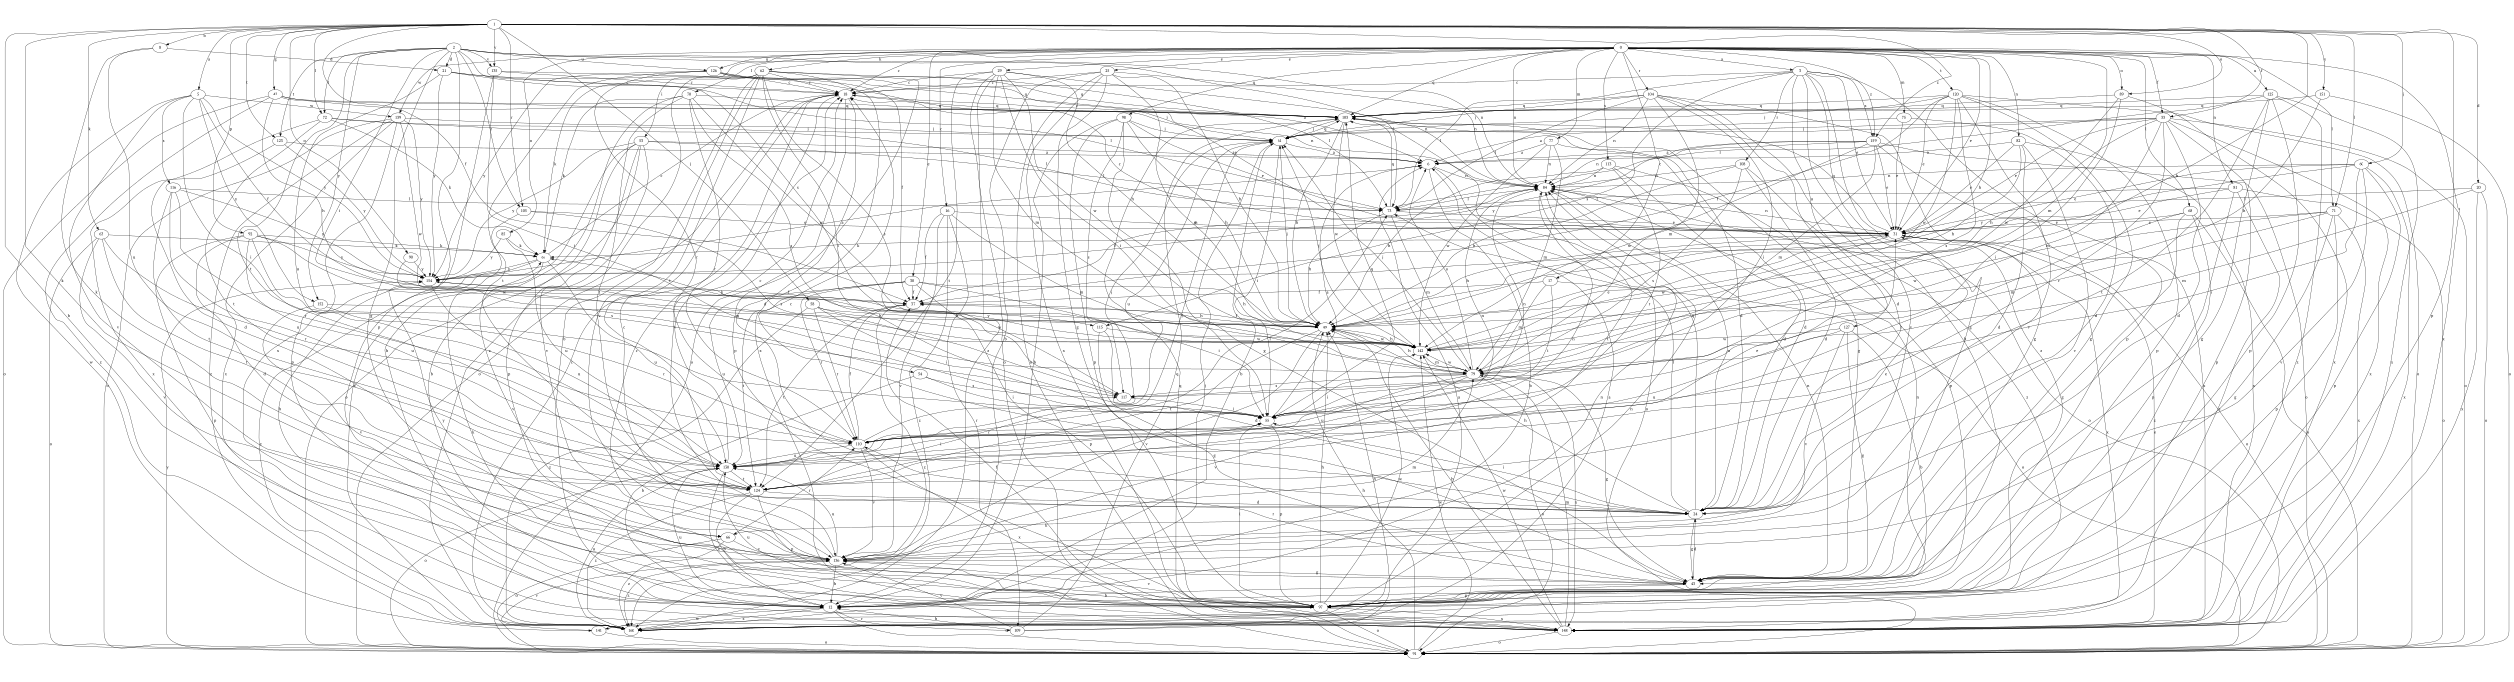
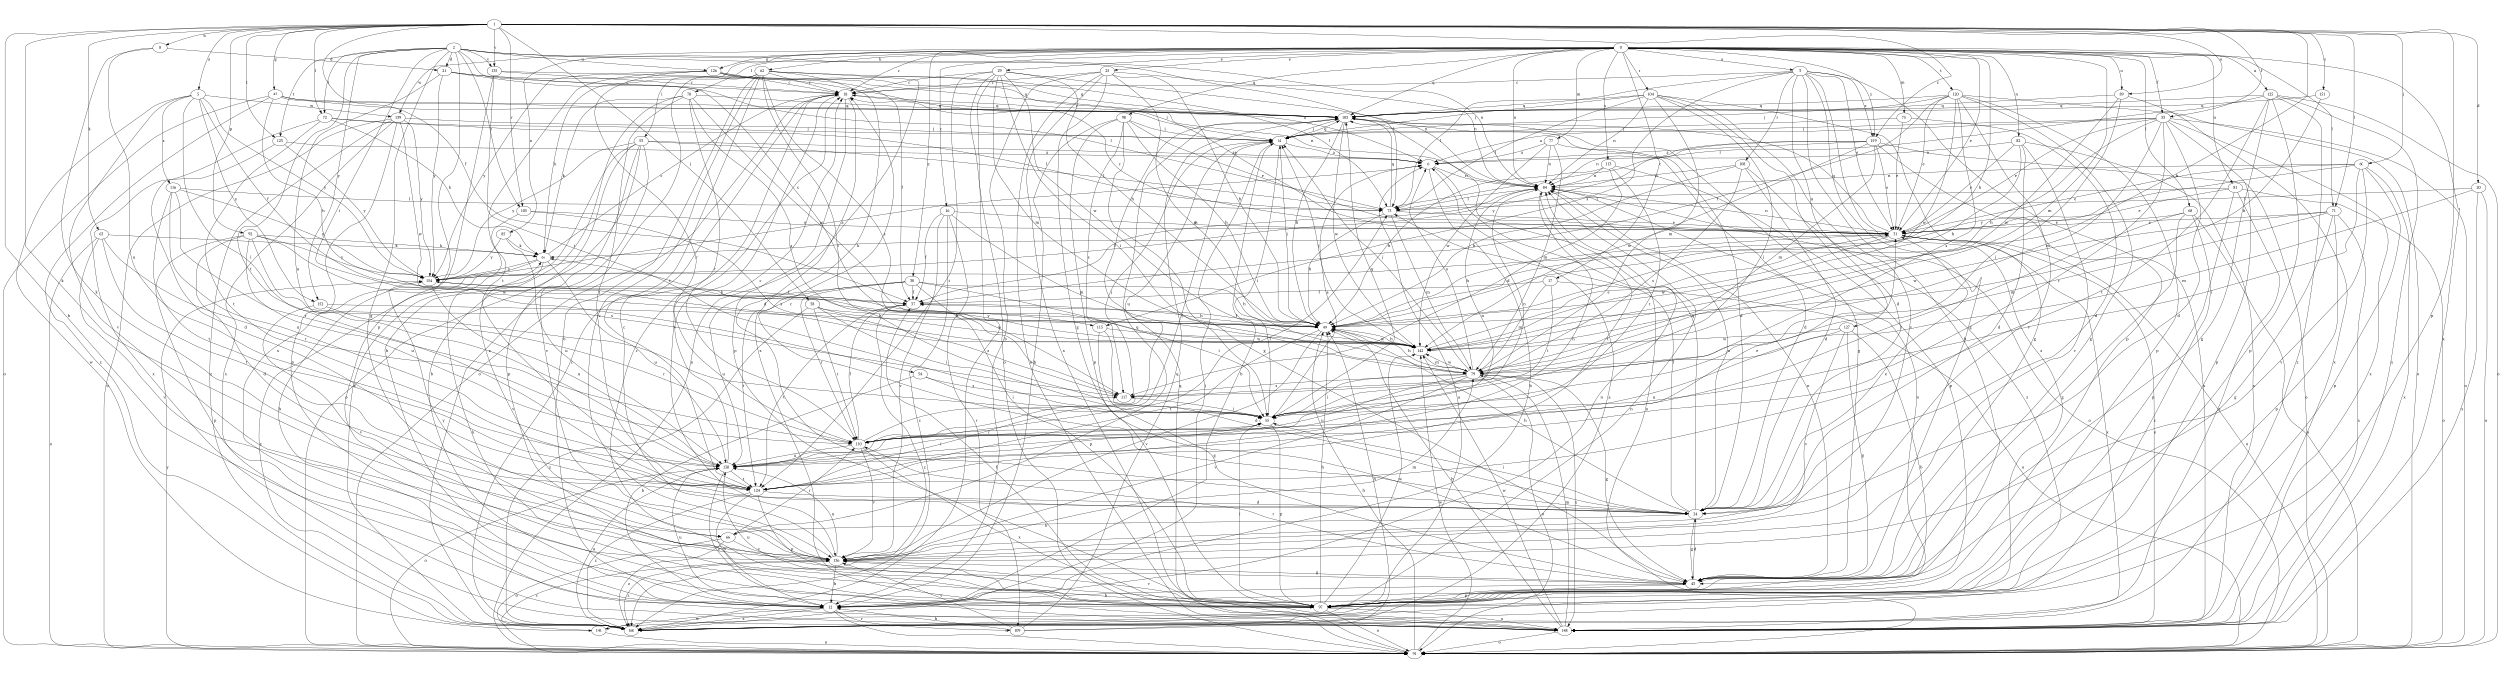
node "90": removed
edge "113" -> "24": now "113" -> "117"
edge "66" -> "103": added, label "q"
edge "151" -> "91": now "125" -> "91"
